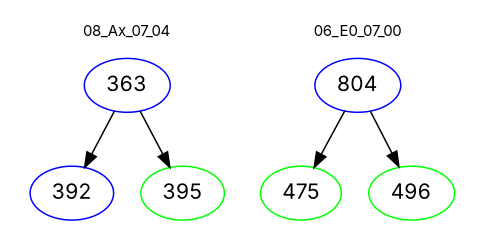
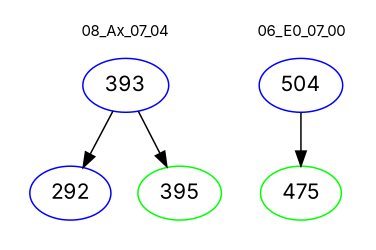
node "363": label "363" -> "393"
node "804": label "804" -> "504"
node "392": label "392" -> "292"
node "496": removed
